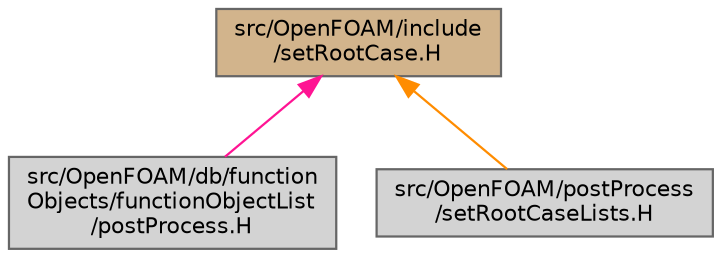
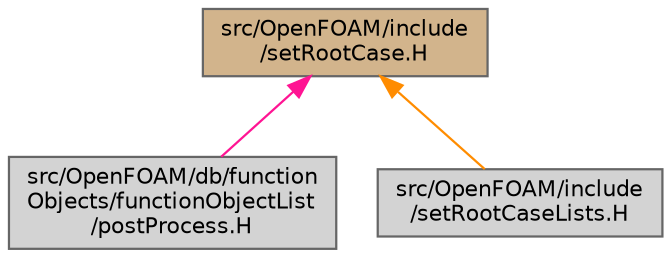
node "src/OpenFOAM/postProcess /setRootCaseLists.H": label "src/OpenFOAM/postProcess /setRootCaseLists.H" -> "src/OpenFOAM/include /setRootCaseLists.H"
